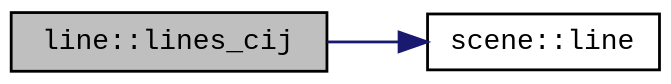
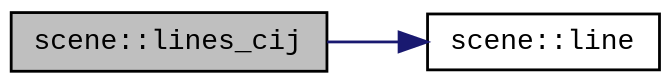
node "line::lines_cij": label "line::lines_cij" -> "scene::lines_cij"
